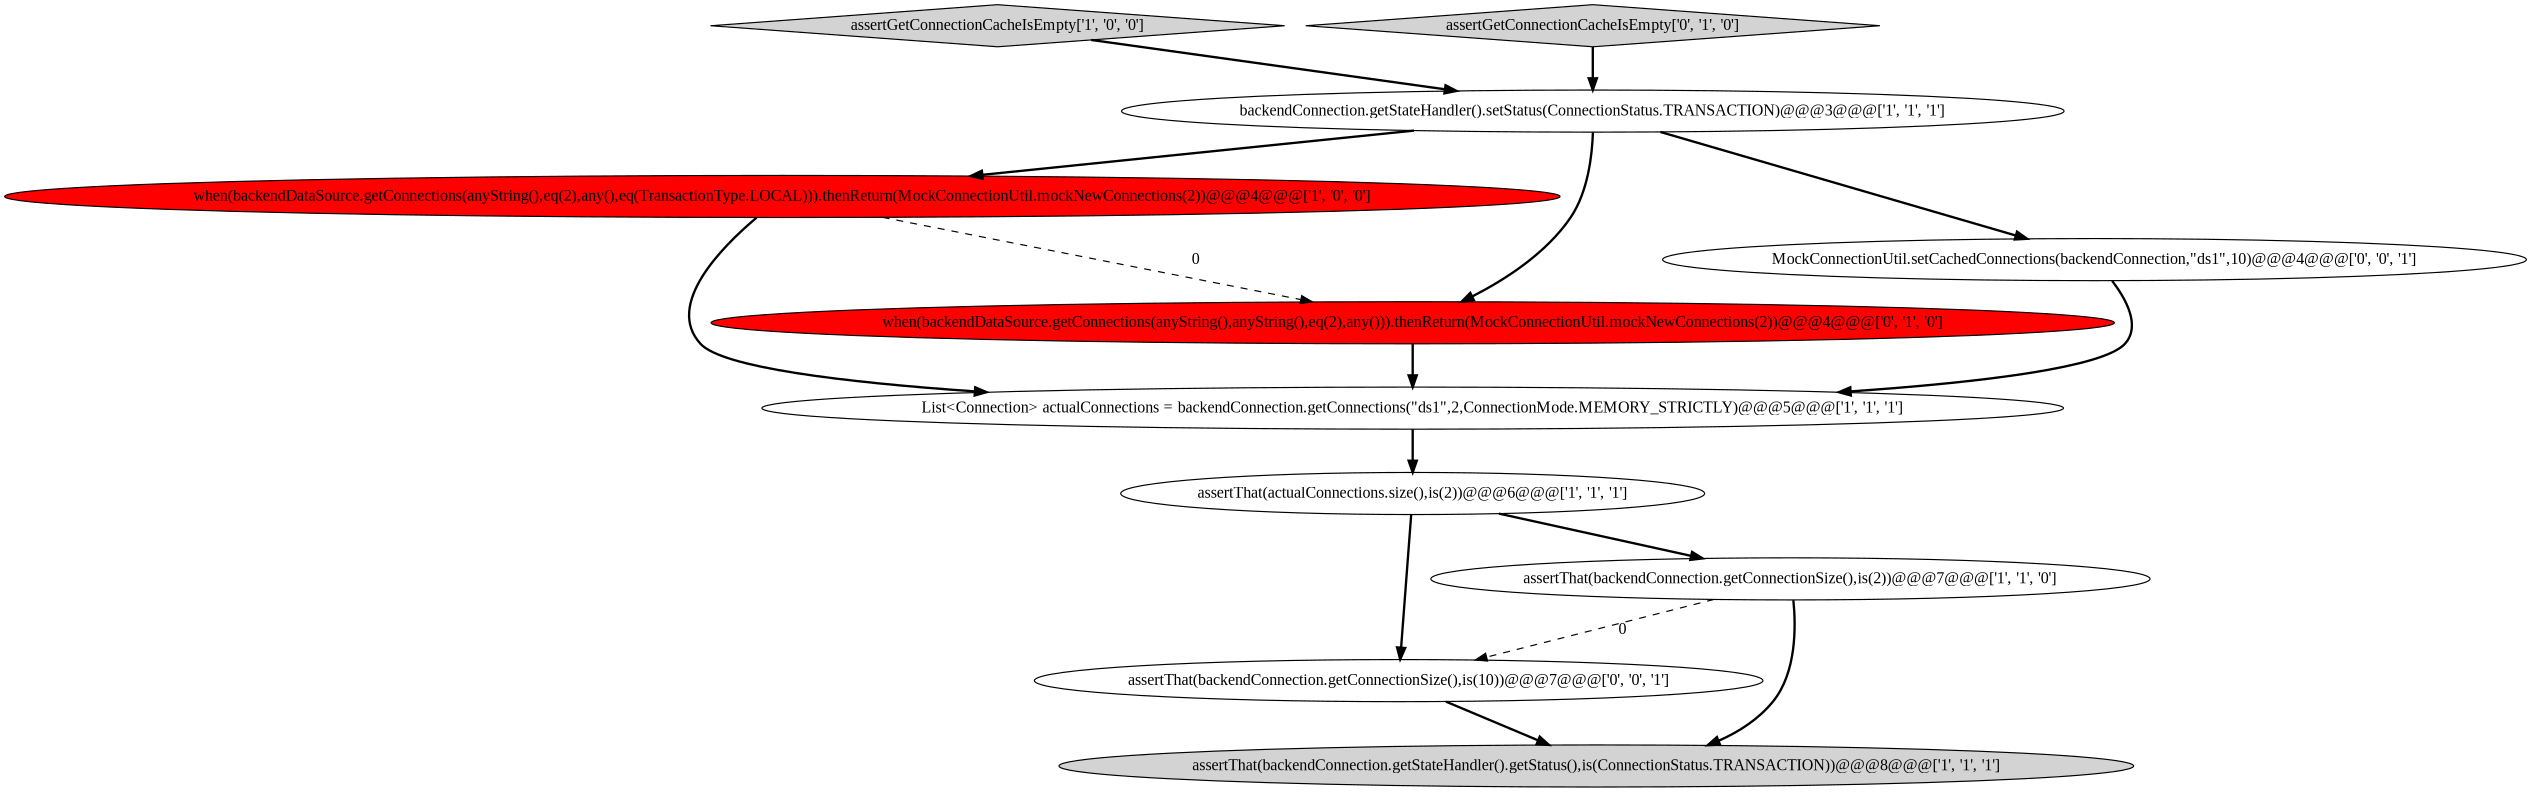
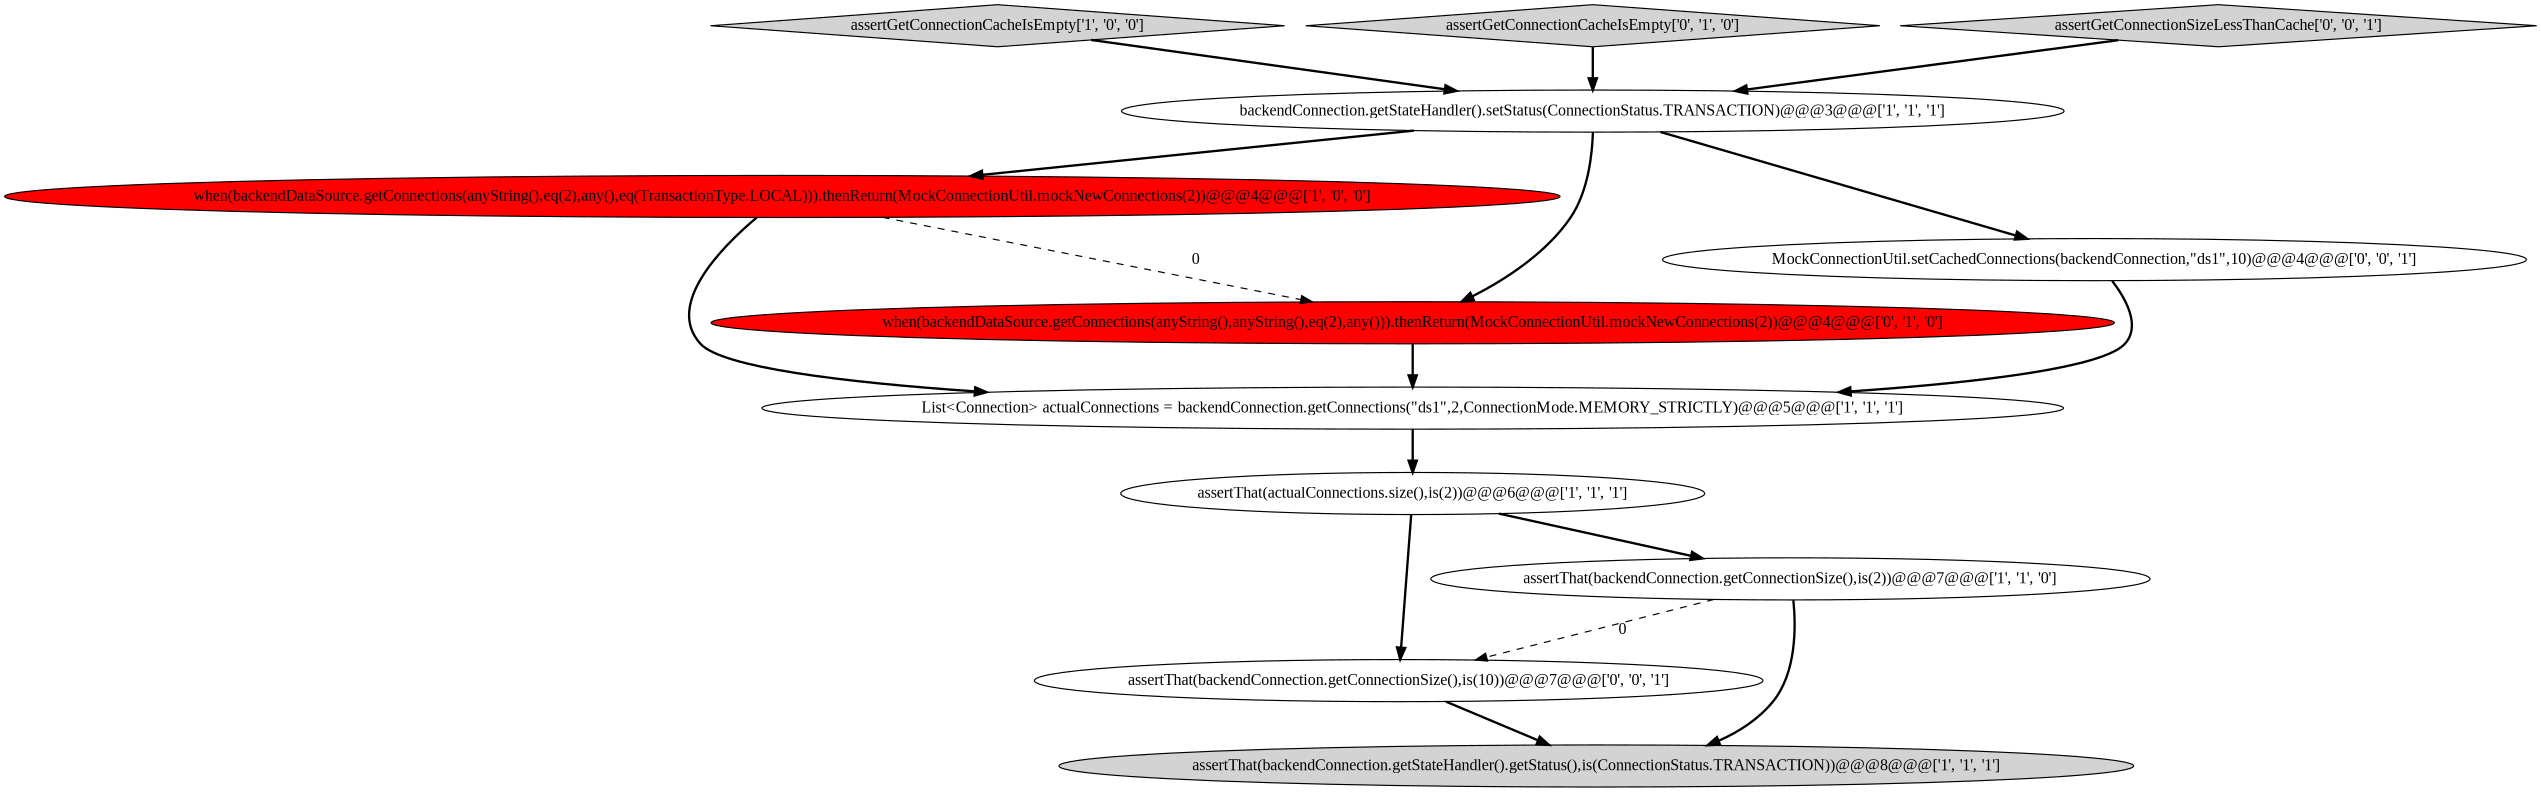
node "assertGetConnectionSizeLessThanCache['0', '0', '1']": added
